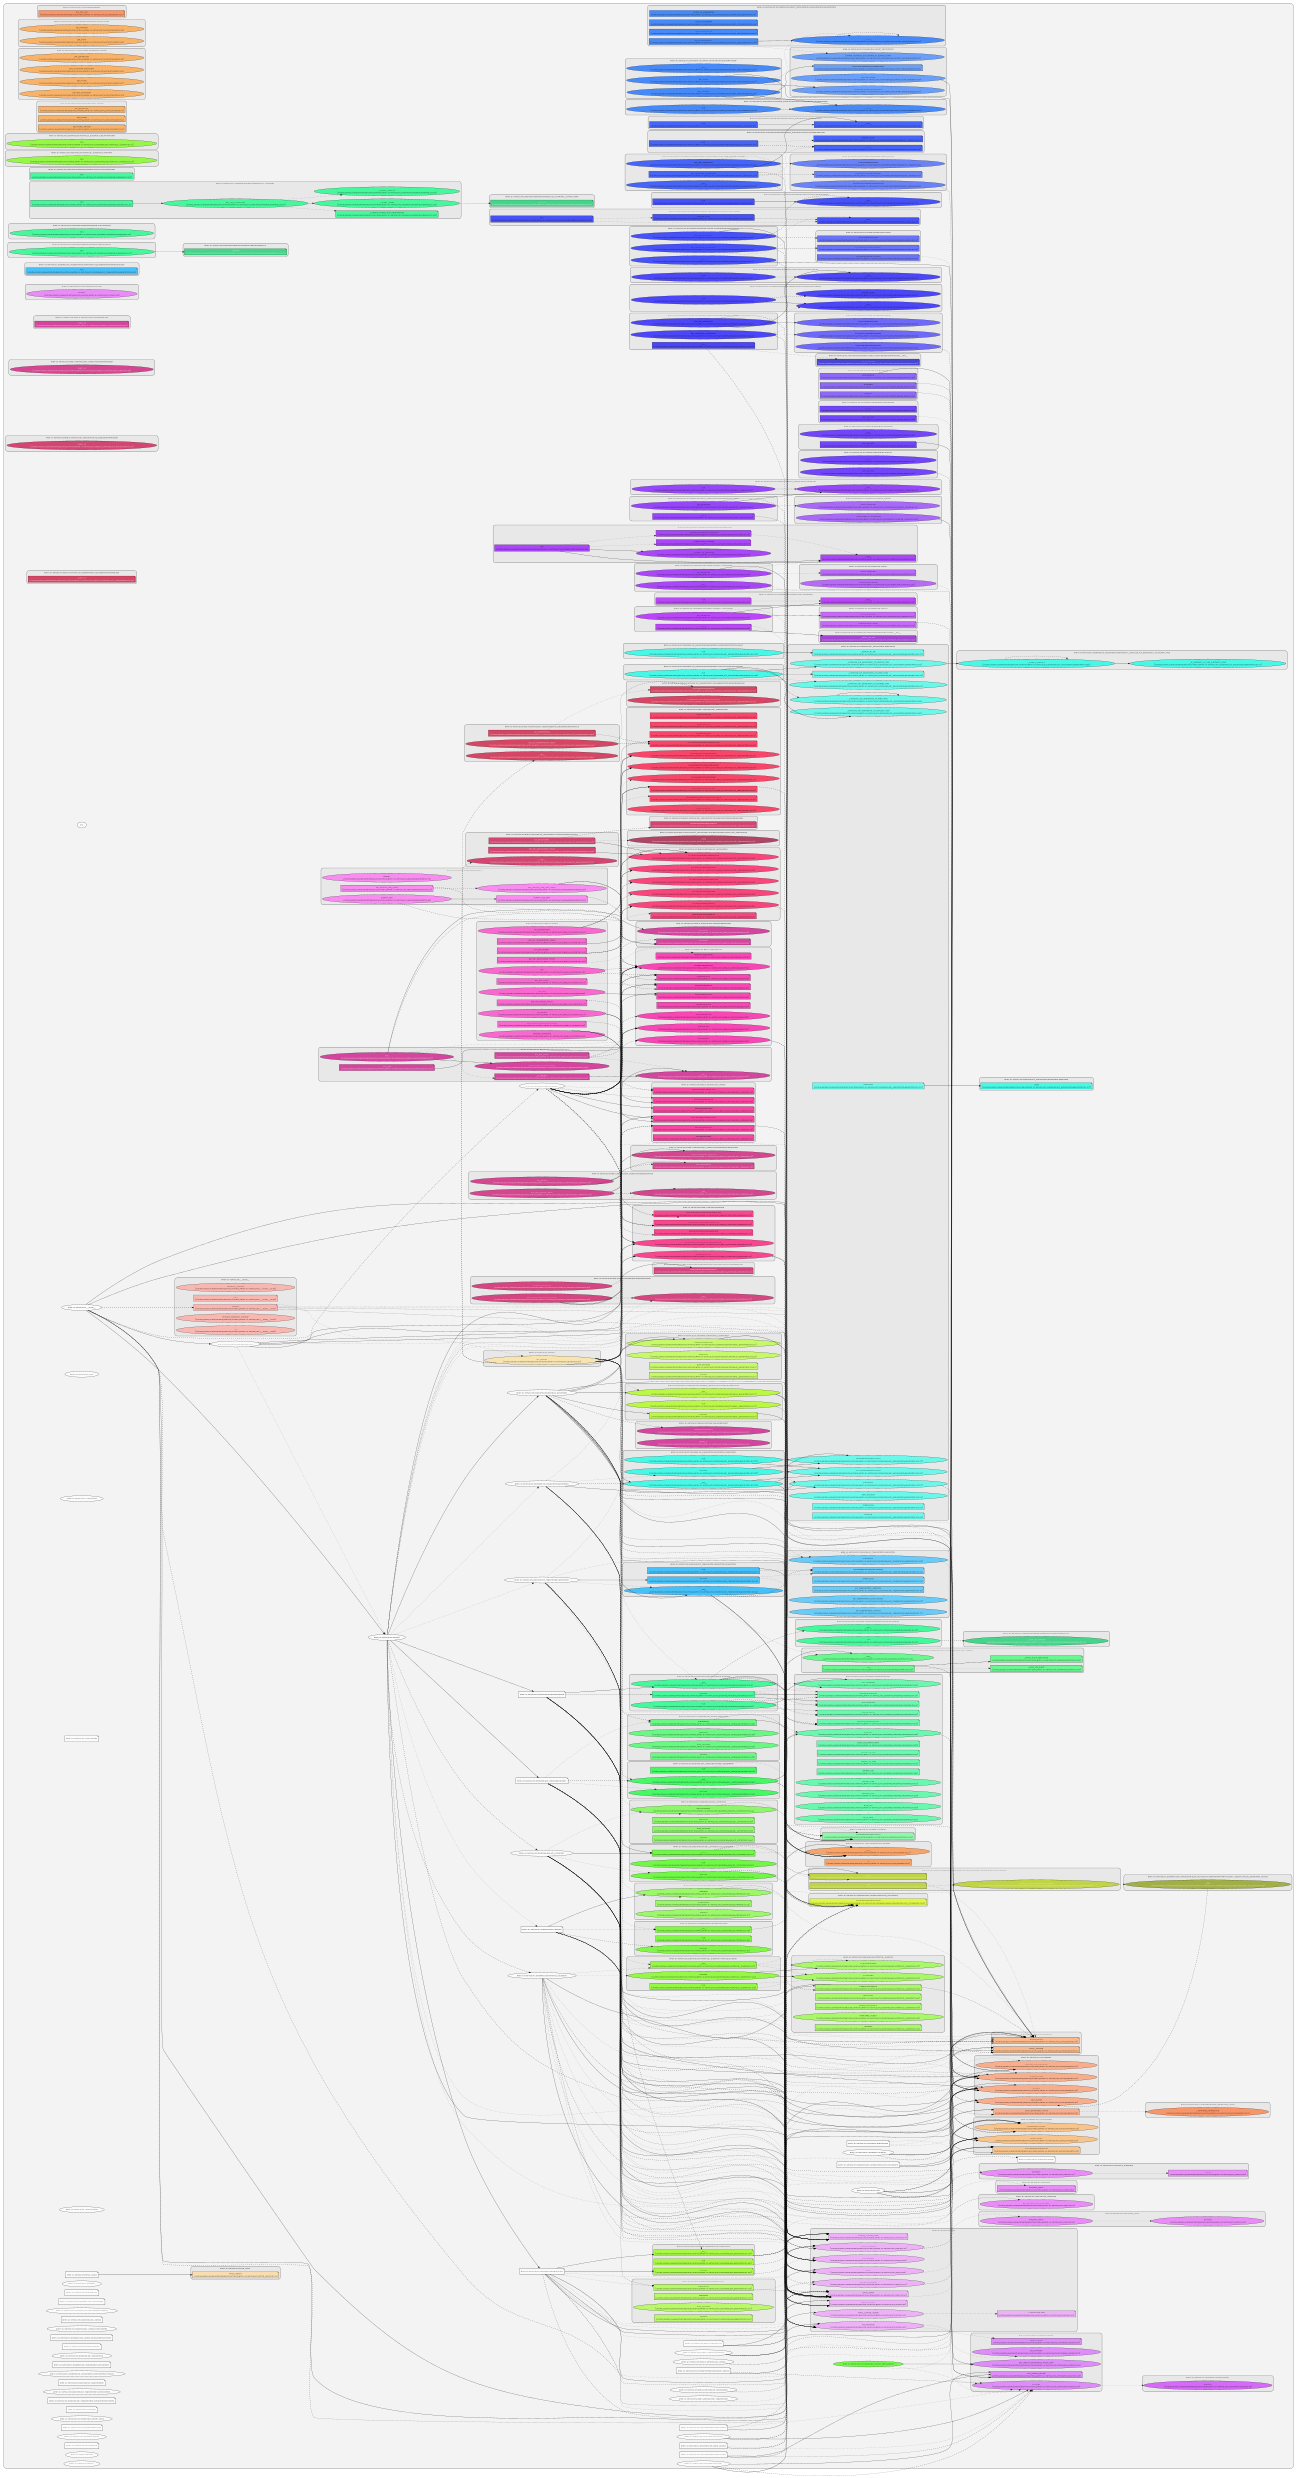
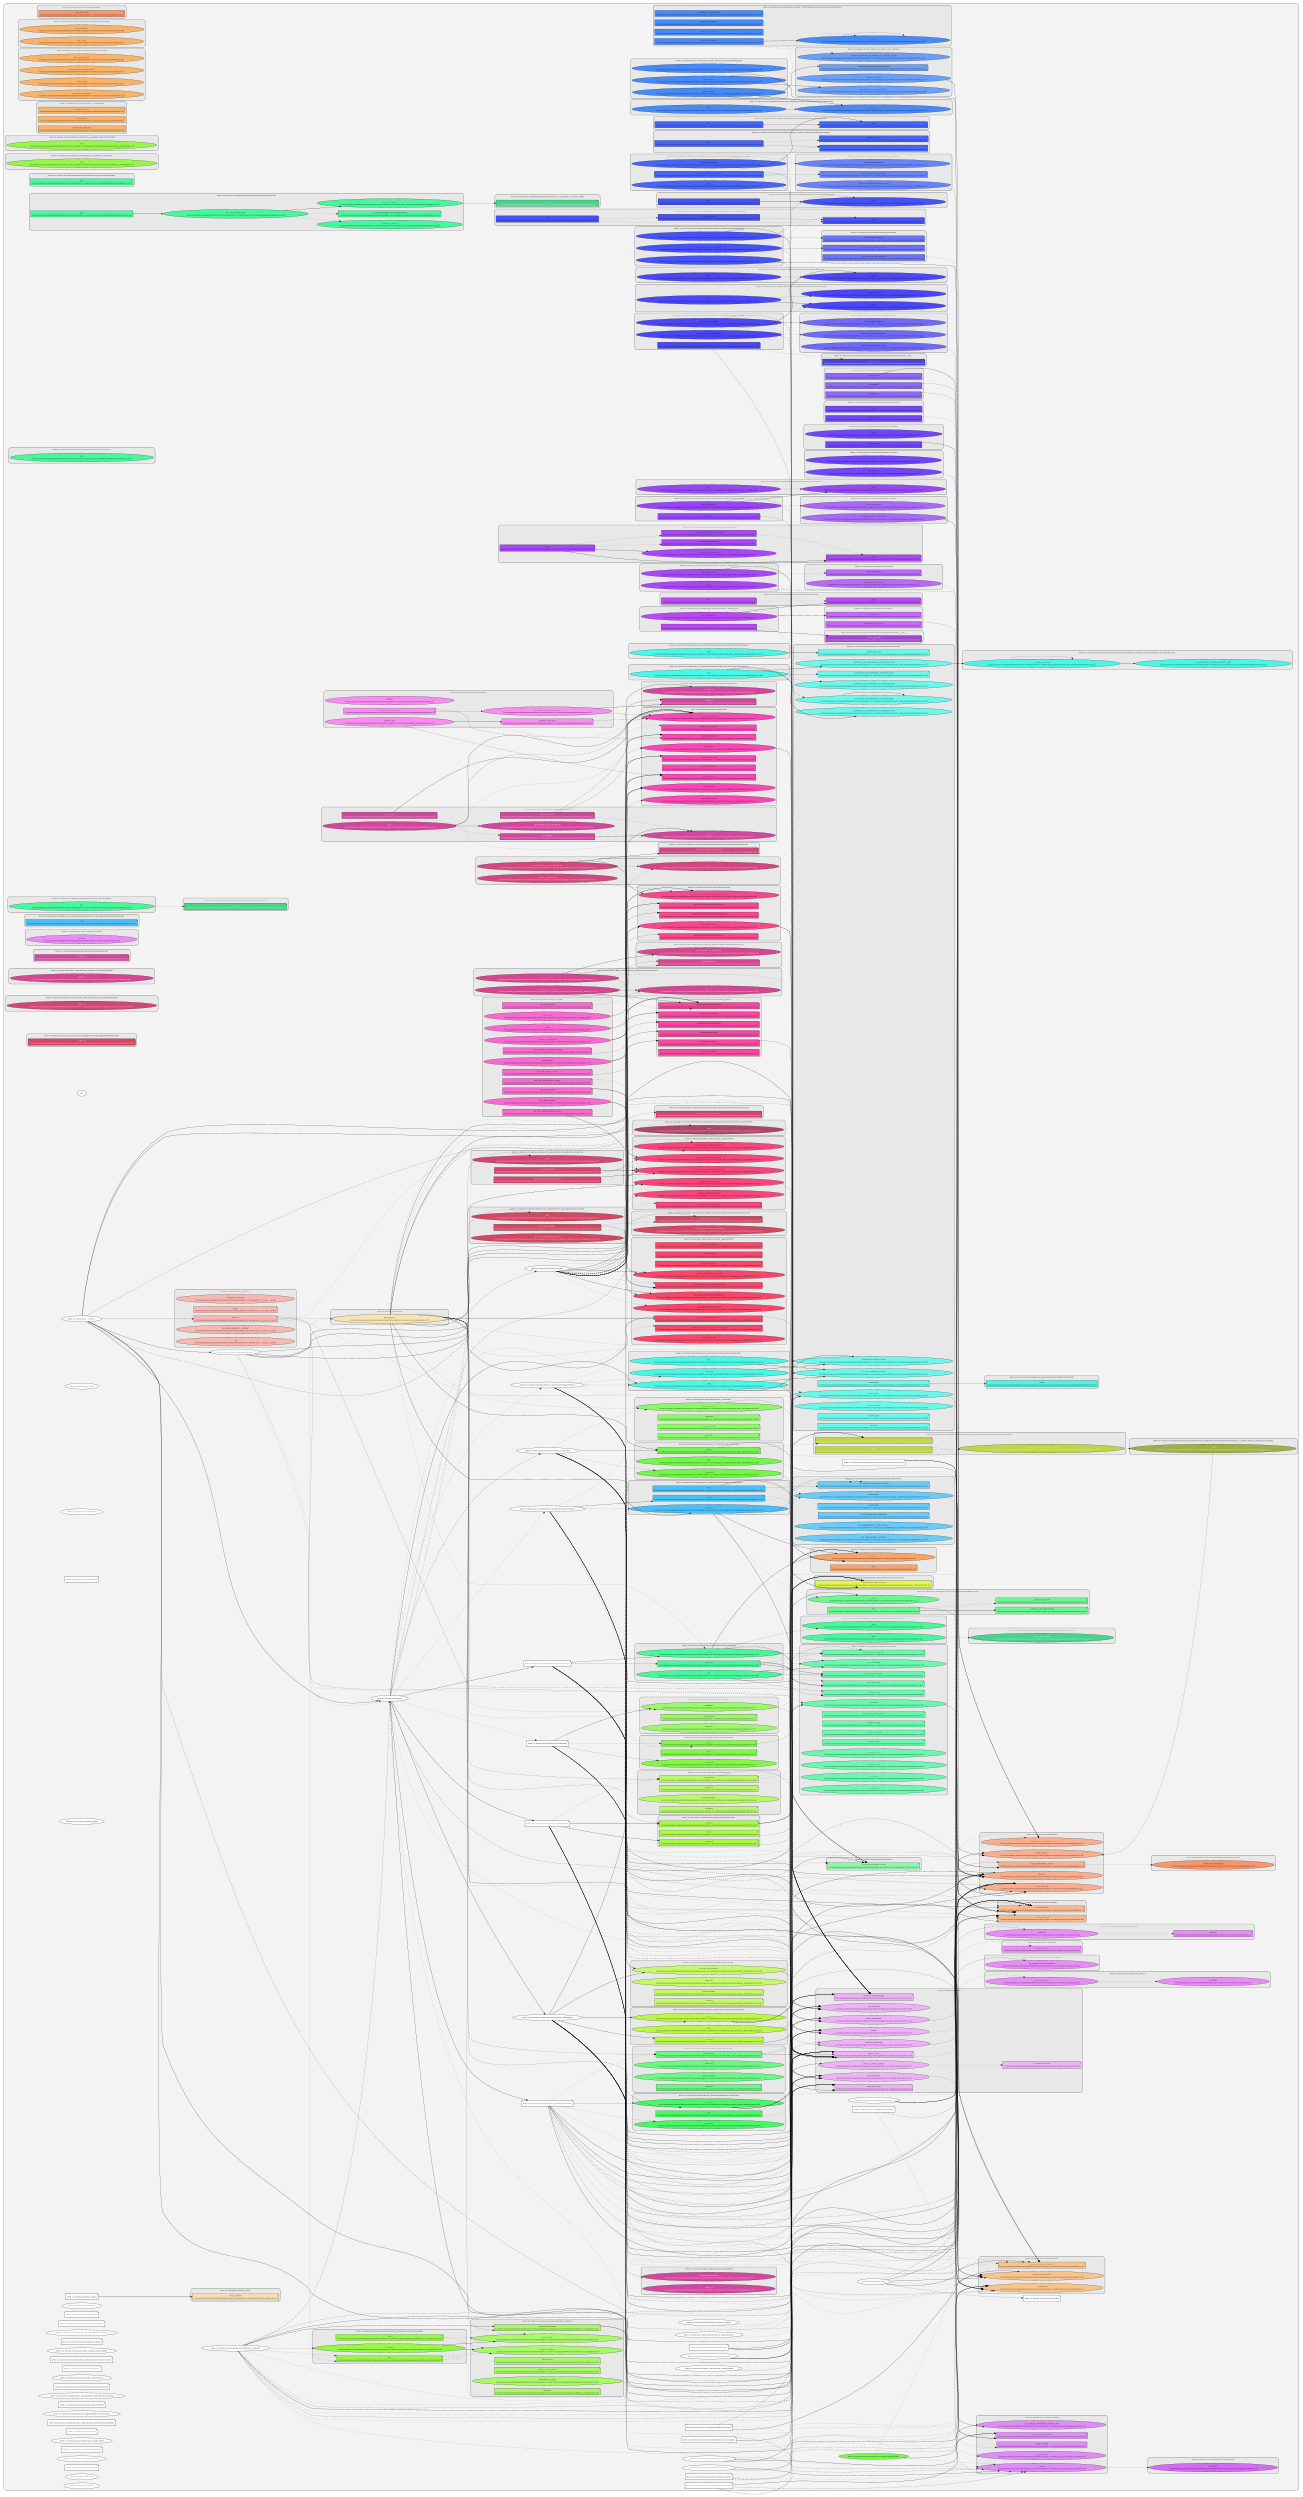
edge "wren-ai-service.src.globals" -> "wren-ai-service.src.pipelines.ask.historical_question": reversed
node "wren-ai-service.src.pipelines.sql_explanation.components": label "wren-ai-service.src.pipelines.sql_explanation.components" -> "wren-ai-service.src.output.sql_explanation.components"
